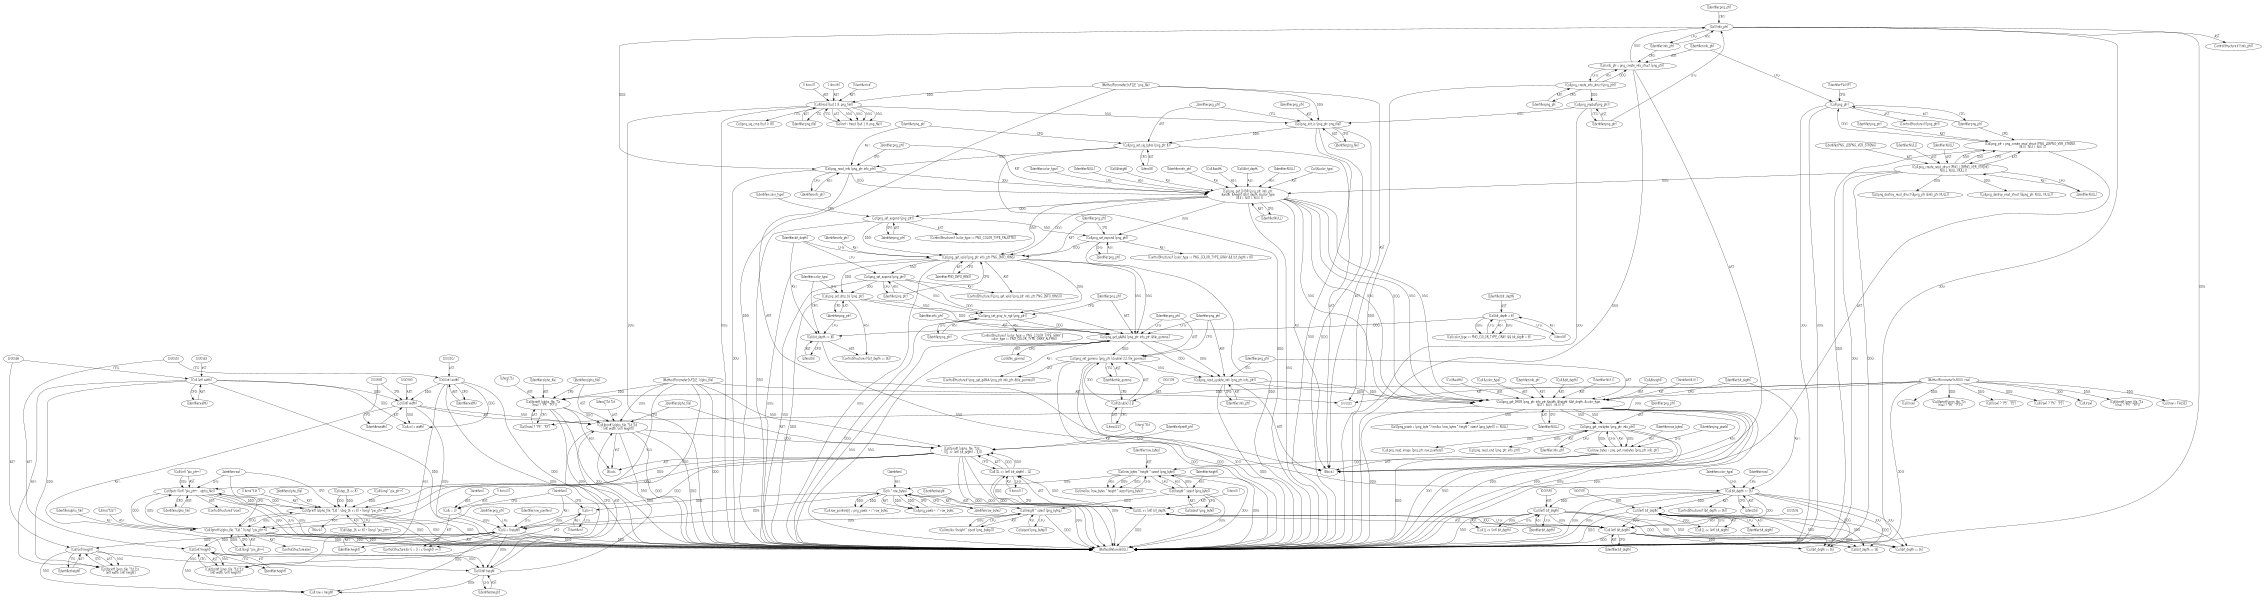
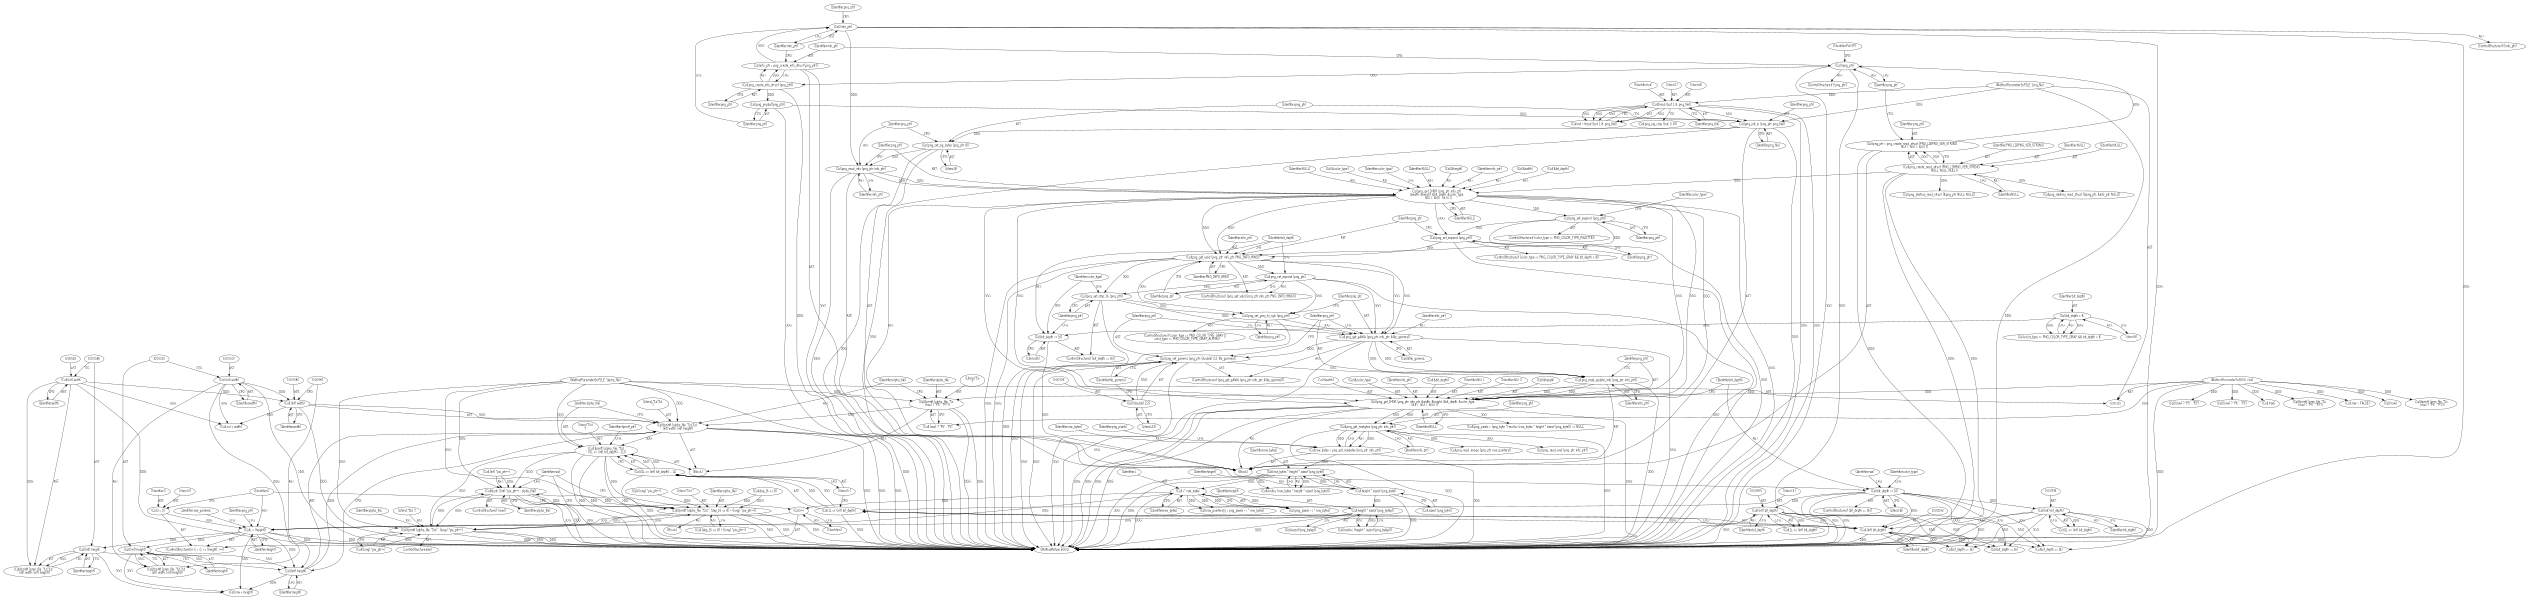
edge "(Call,!png_ptr)" -> "(Call,png_create_info_struct (png_ptr))": added, label "DDG:"
edge "(MethodParameterIn,FILE *alpha_file)" -> "(Call,fputc ((int) *pix_ptr++ , alpha_file))": added, label "DDG:"
